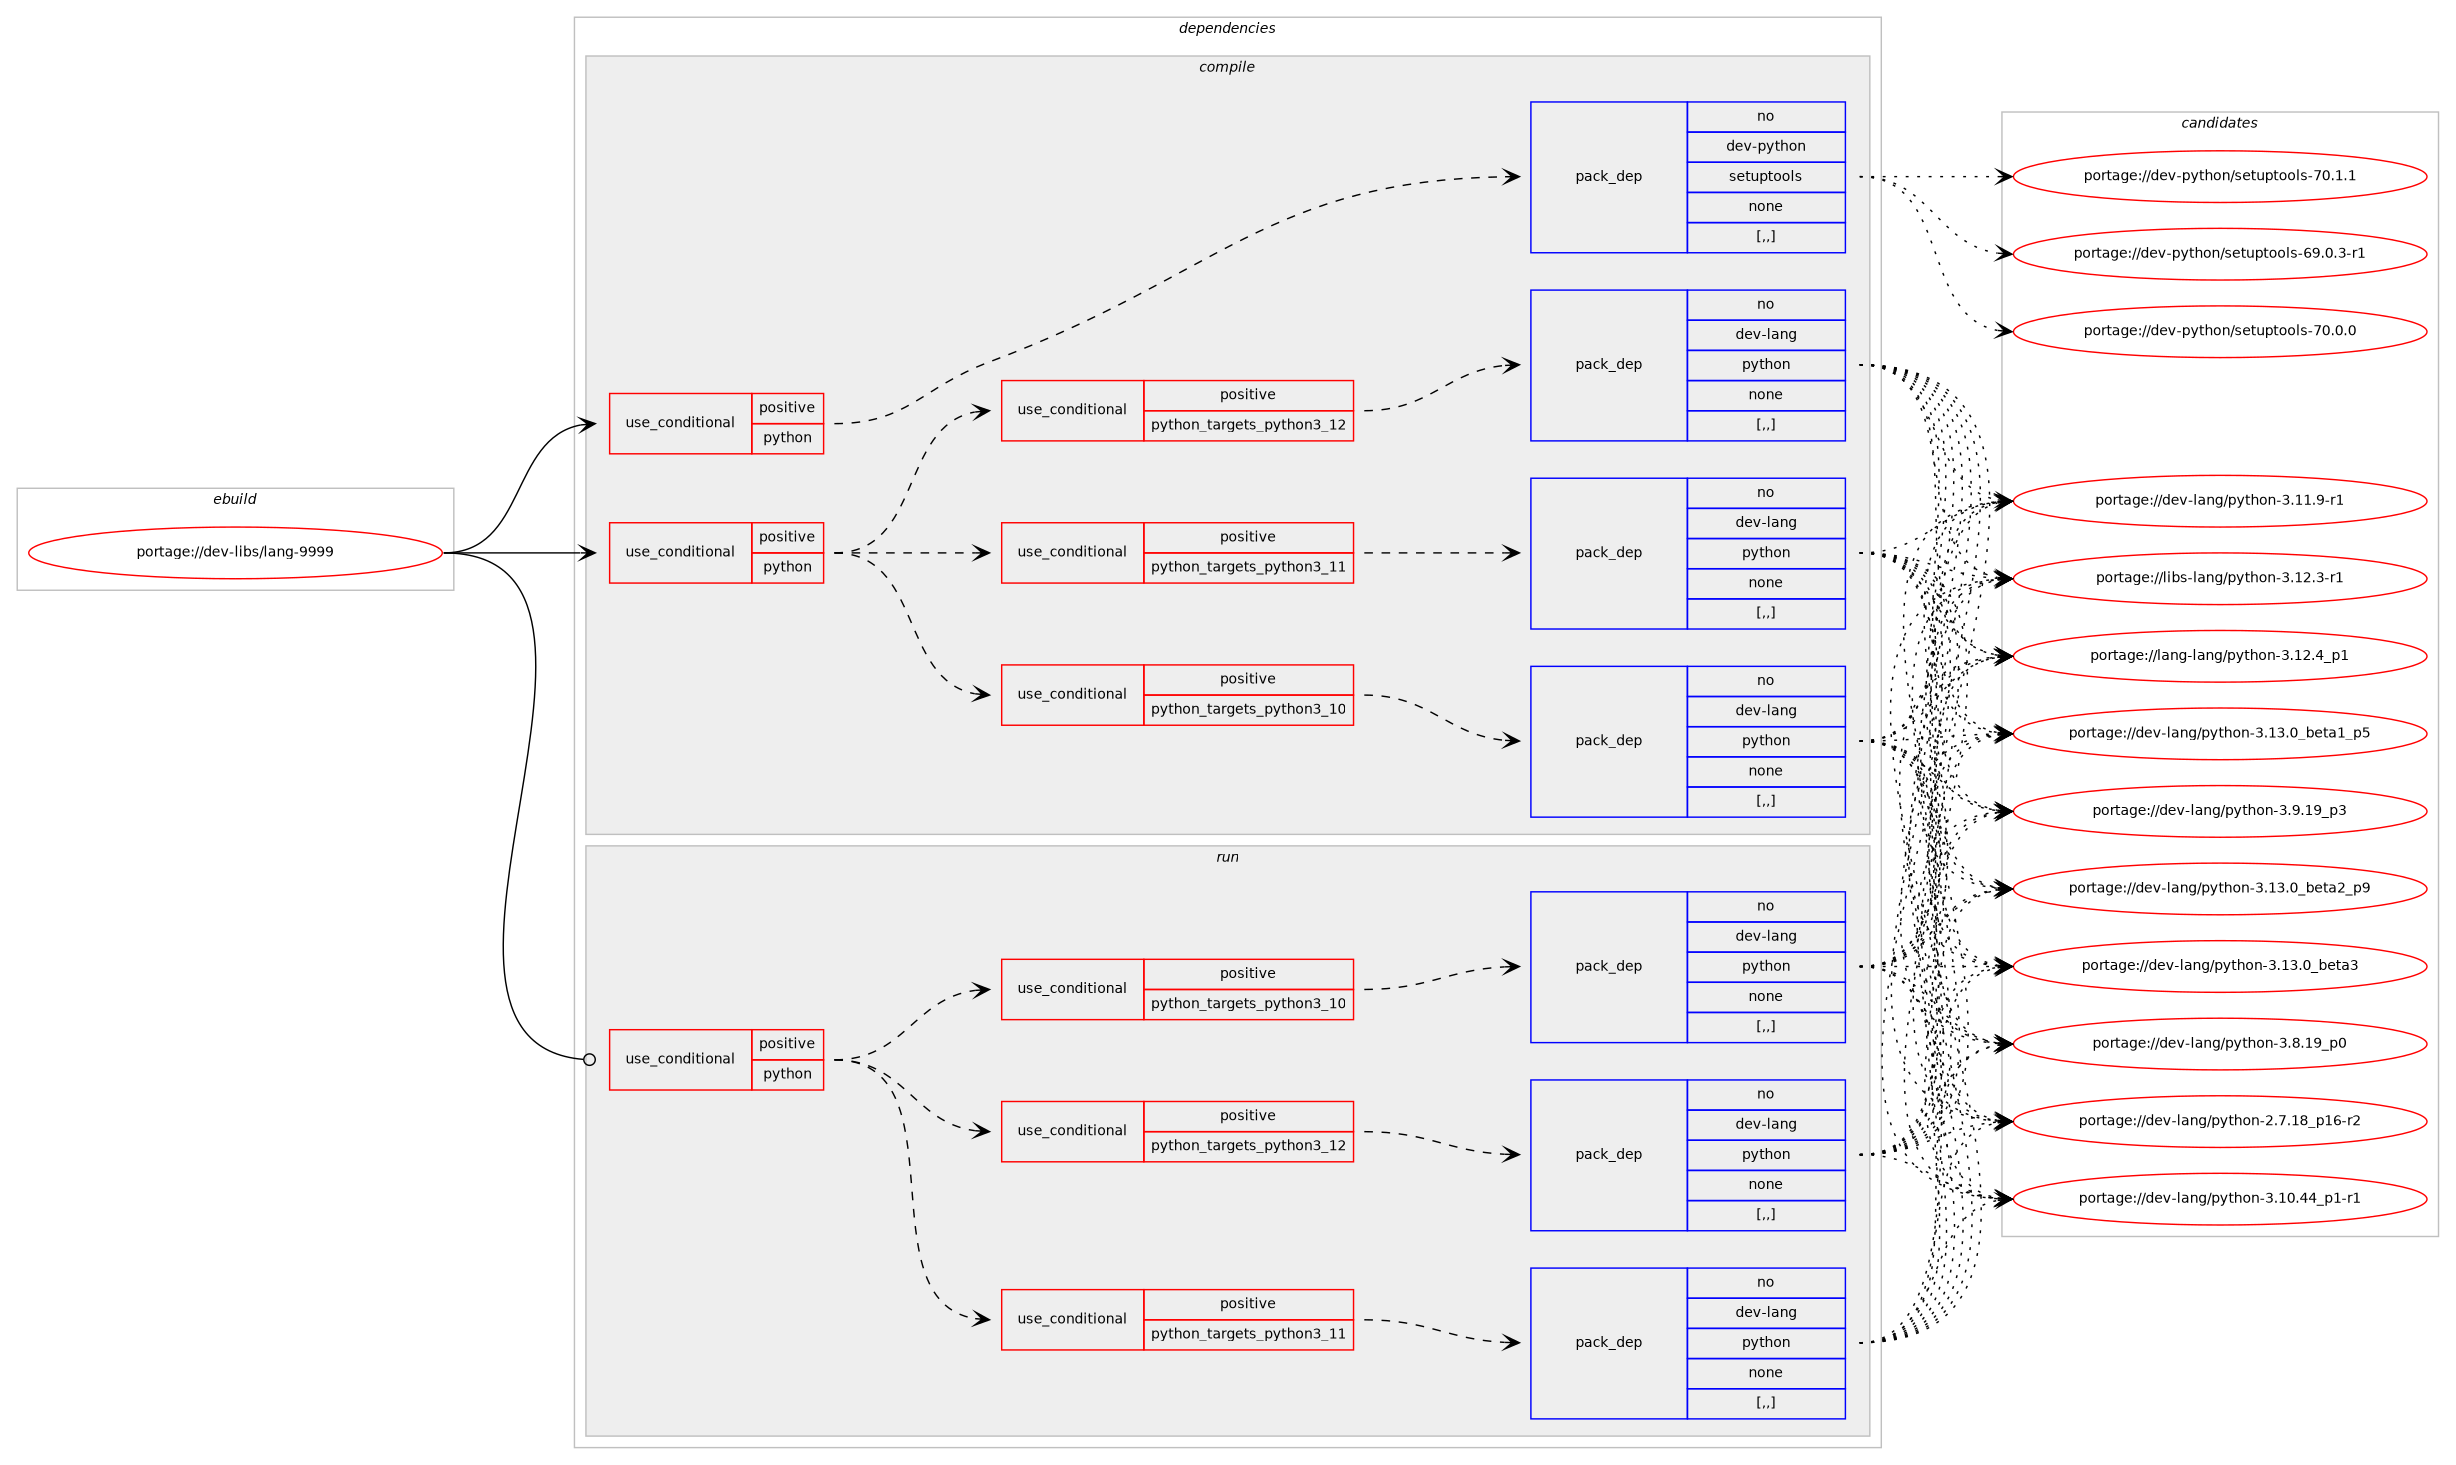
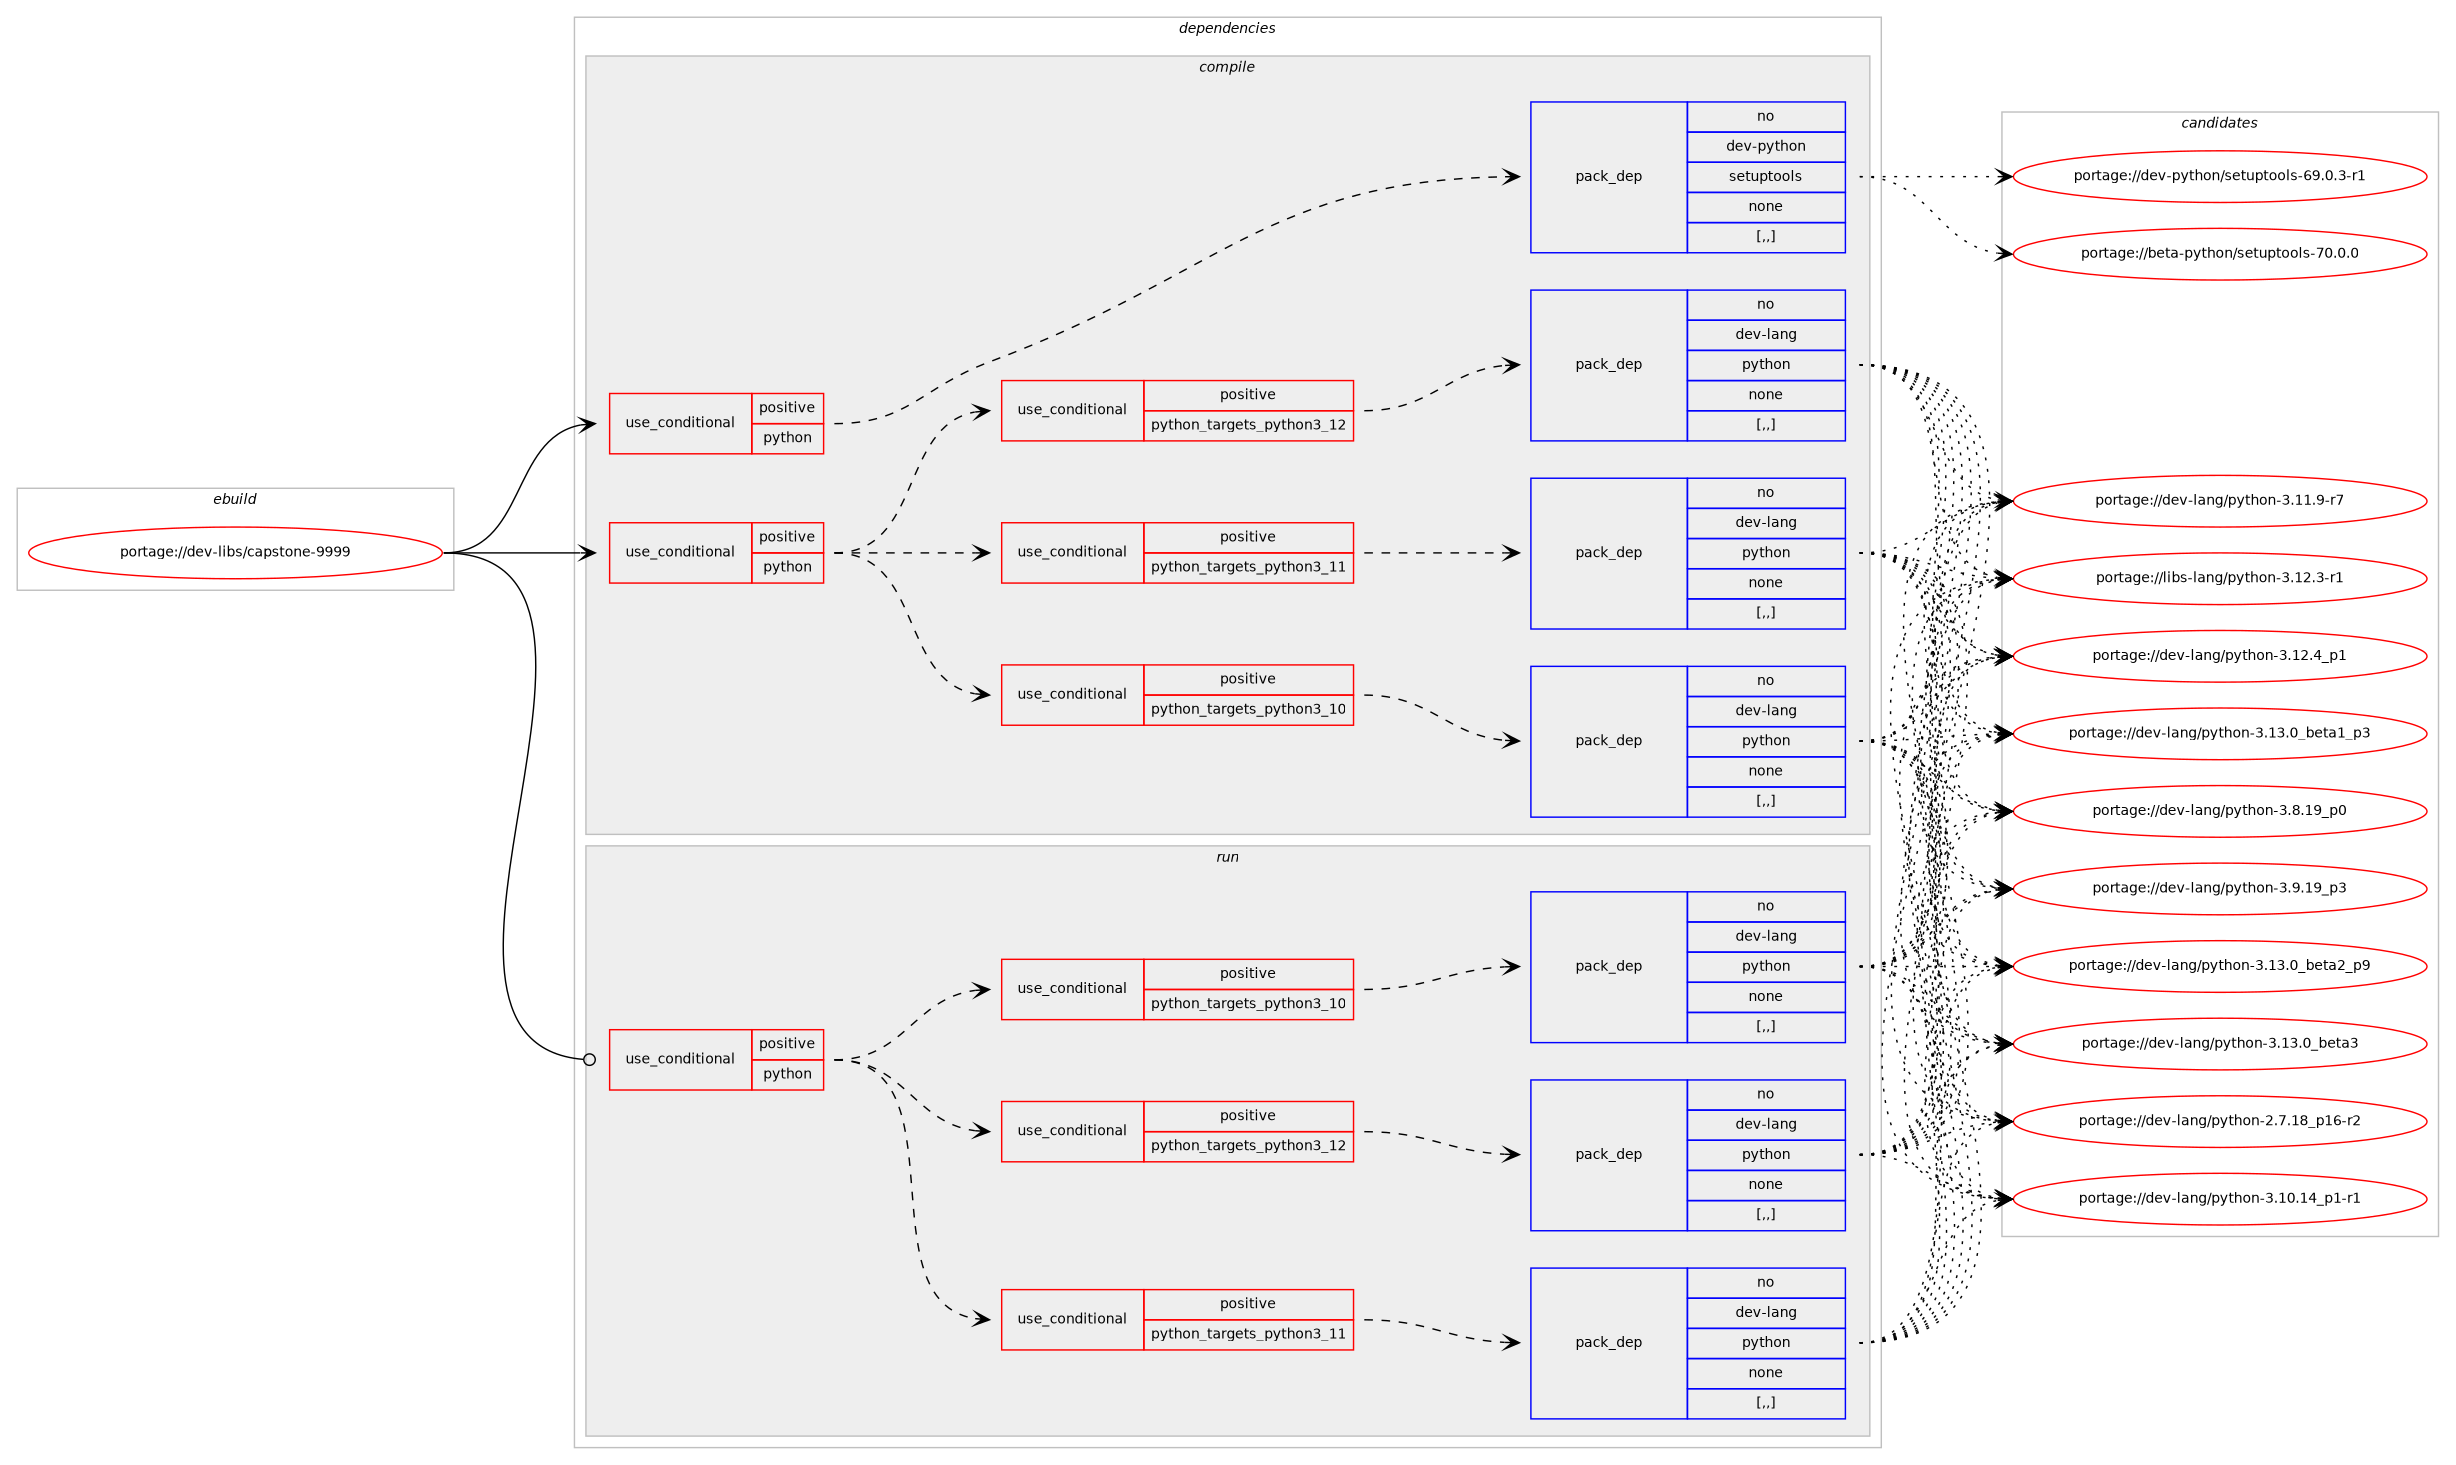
node "portage://dev-python/setuptools-70.1.1": removed
node "portage://dev-python/setuptools-70.0.0": label "portage://dev-python/setuptools-70.0.0" -> "portage://beta-python/setuptools-70.0.0"
node "portage://dev-lang/python-3.11.9-r1": label "portage://dev-lang/python-3.11.9-r1" -> "portage://dev-lang/python-3.11.9-r7"
node "portage://dev-libs/lang-9999": label "portage://dev-libs/lang-9999" -> "portage://dev-libs/capstone-9999"
node "portage://lang-lang/python-3.12.4_p1": label "portage://lang-lang/python-3.12.4_p1" -> "portage://dev-lang/python-3.12.4_p1"
node "portage://dev-lang/python-3.13.0_beta1_p5": label "portage://dev-lang/python-3.13.0_beta1_p5" -> "portage://dev-lang/python-3.13.0_beta1_p3"
node "portage://dev-lang/python-3.10.44_p1-r1": label "portage://dev-lang/python-3.10.44_p1-r1" -> "portage://dev-lang/python-3.10.14_p1-r1"
